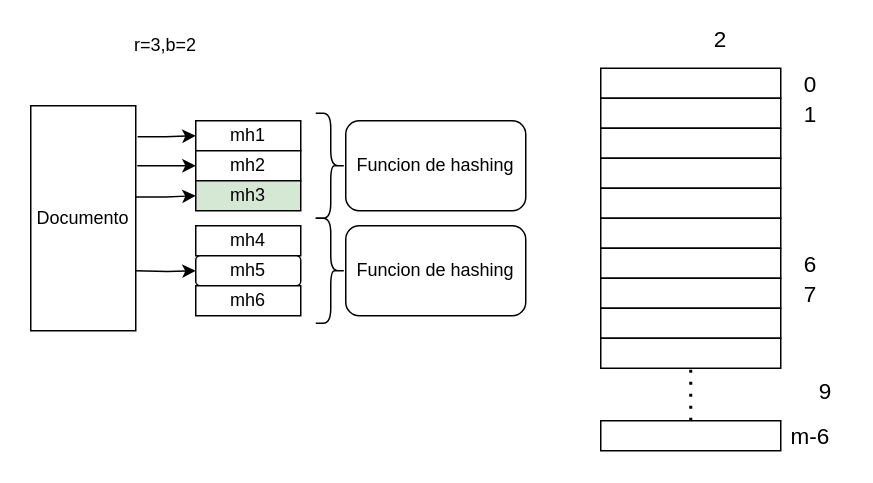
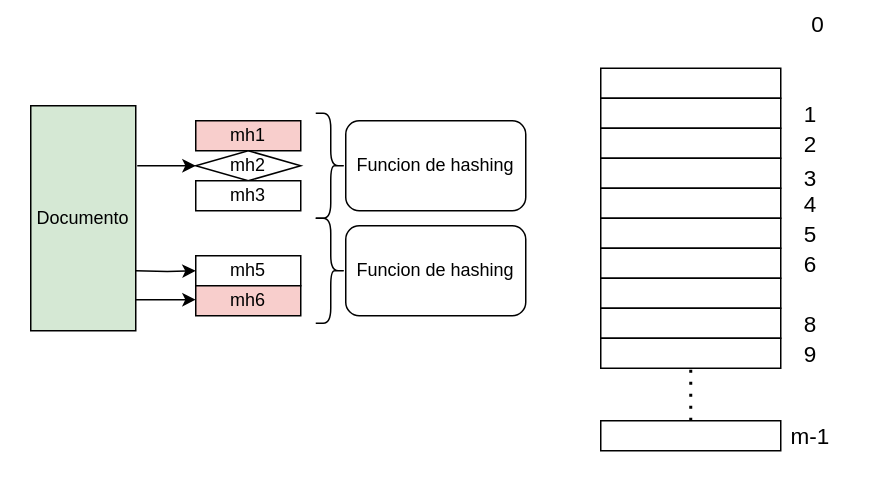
node "2": moved (721, 38) -> (811, 143)
node "r=3,b=2": removed
node "0": moved (811, 83) -> (818, 23)
node "mh1": fillcolor #ffffff -> #f8cecc
edge "Documento" -> "mh1": removed
node "mh2": shape rectangle -> diamond
node "3": added
node "mh3": fillcolor #d5e8d4 -> #ffffff
edge "Documento" -> "mh3": removed
node "4": added
node "Documento": fillcolor #ffffff -> #d5e8d4
node "5": added
node "mh4": removed
node "mh5": shape rounded rectangle -> rectangle
node "7": removed
edge "Documento" -> "mh6": added
node "mh6": fillcolor #ffffff -> #f8cecc
node "8": added
node "9": moved (826, 391) -> (811, 353)
node "m-6": label "m-6" -> "m-1"
